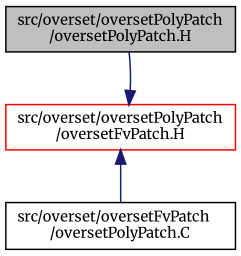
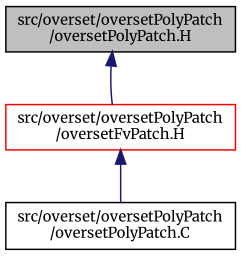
edge "src/overset/oversetPolyPatch /oversetPolyPatch.H" -> "src/overset/oversetPolyPatch /oversetFvPatch.H": reversed
node "src/overset/oversetFvPatch /oversetPolyPatch.C": label "src/overset/oversetFvPatch /oversetPolyPatch.C" -> "src/overset/oversetPolyPatch /oversetPolyPatch.C"
